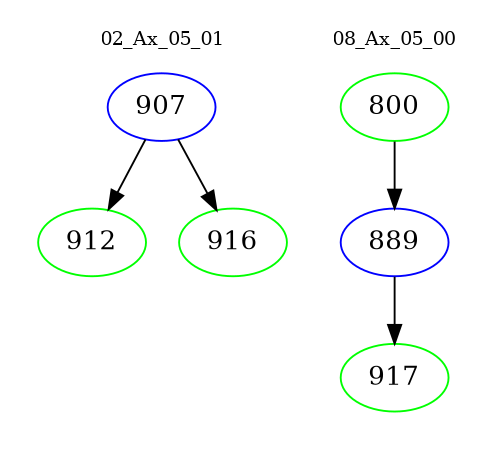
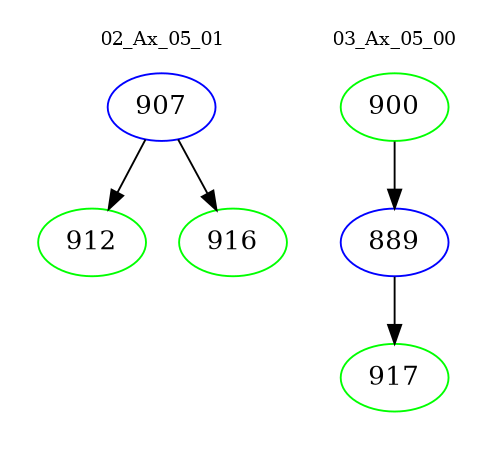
cluster "08_Ax_05_00": label "08_Ax_05_00" -> "03_Ax_05_00"
node "800": label "800" -> "900"
